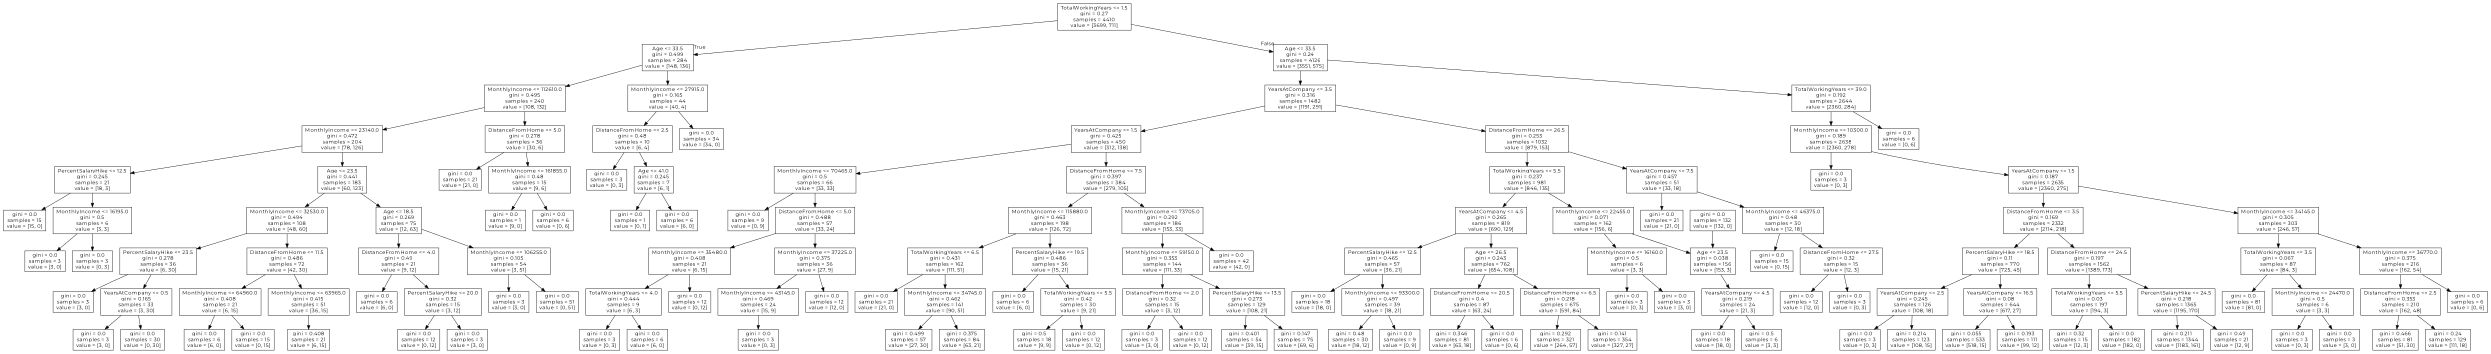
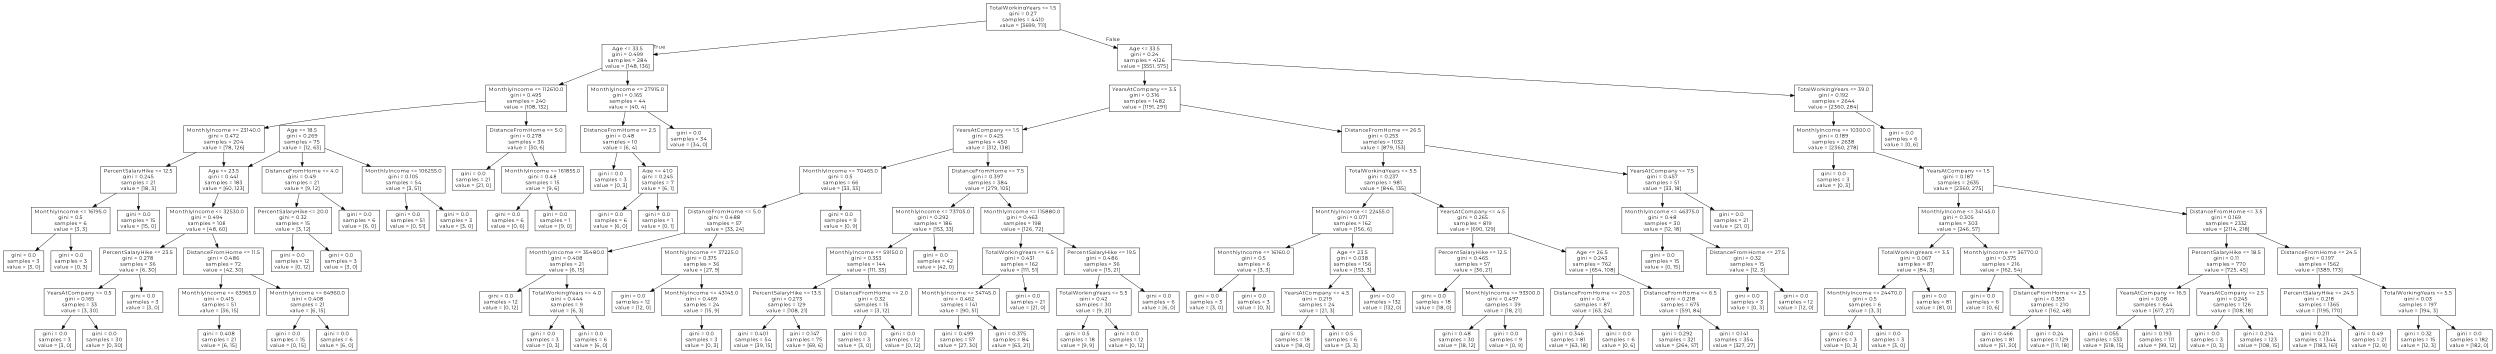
edge "Age <= 23.5 gini = 0.441 samples = 183 value = [60, 123]" -> "Age <= 18.5 gini = 0.269 samples = 75 value = [12, 63]": reversed
edge "gini = 0.0 samples = 132 value = [132, 0]" -> "Age <= 23.5 gini = 0.038 samples = 156 value = [153, 3]": reversed
